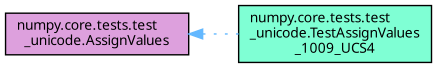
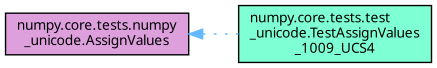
node "numpy.core.tests.test _unicode.AssignValues": label "numpy.core.tests.test _unicode.AssignValues" -> "numpy.core.tests.numpy _unicode.AssignValues"
